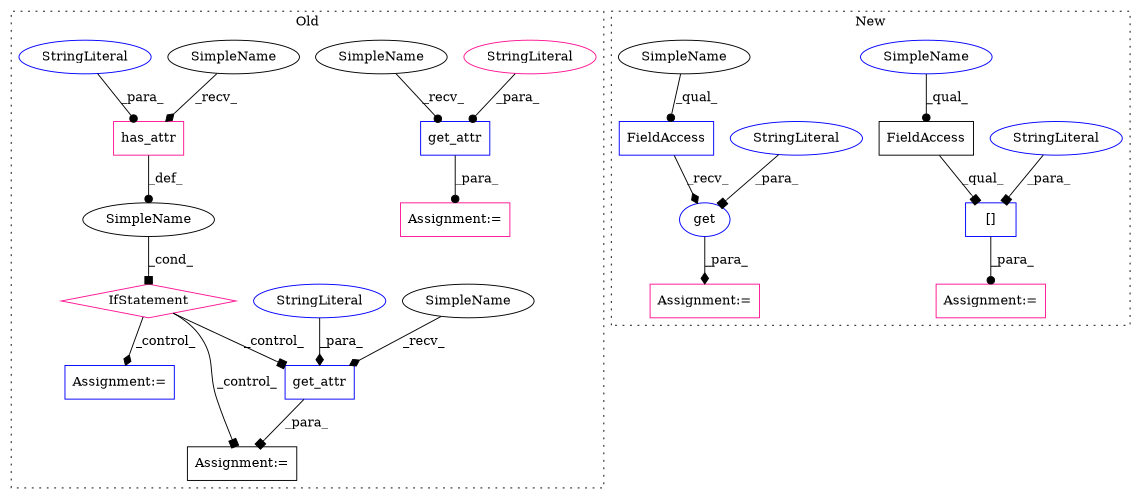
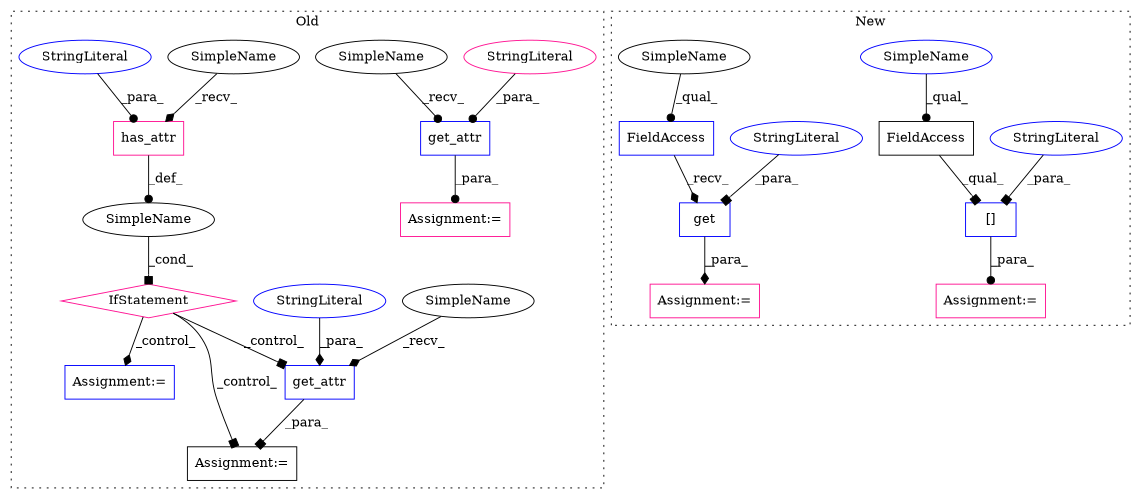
node "get": shape ellipse -> box
